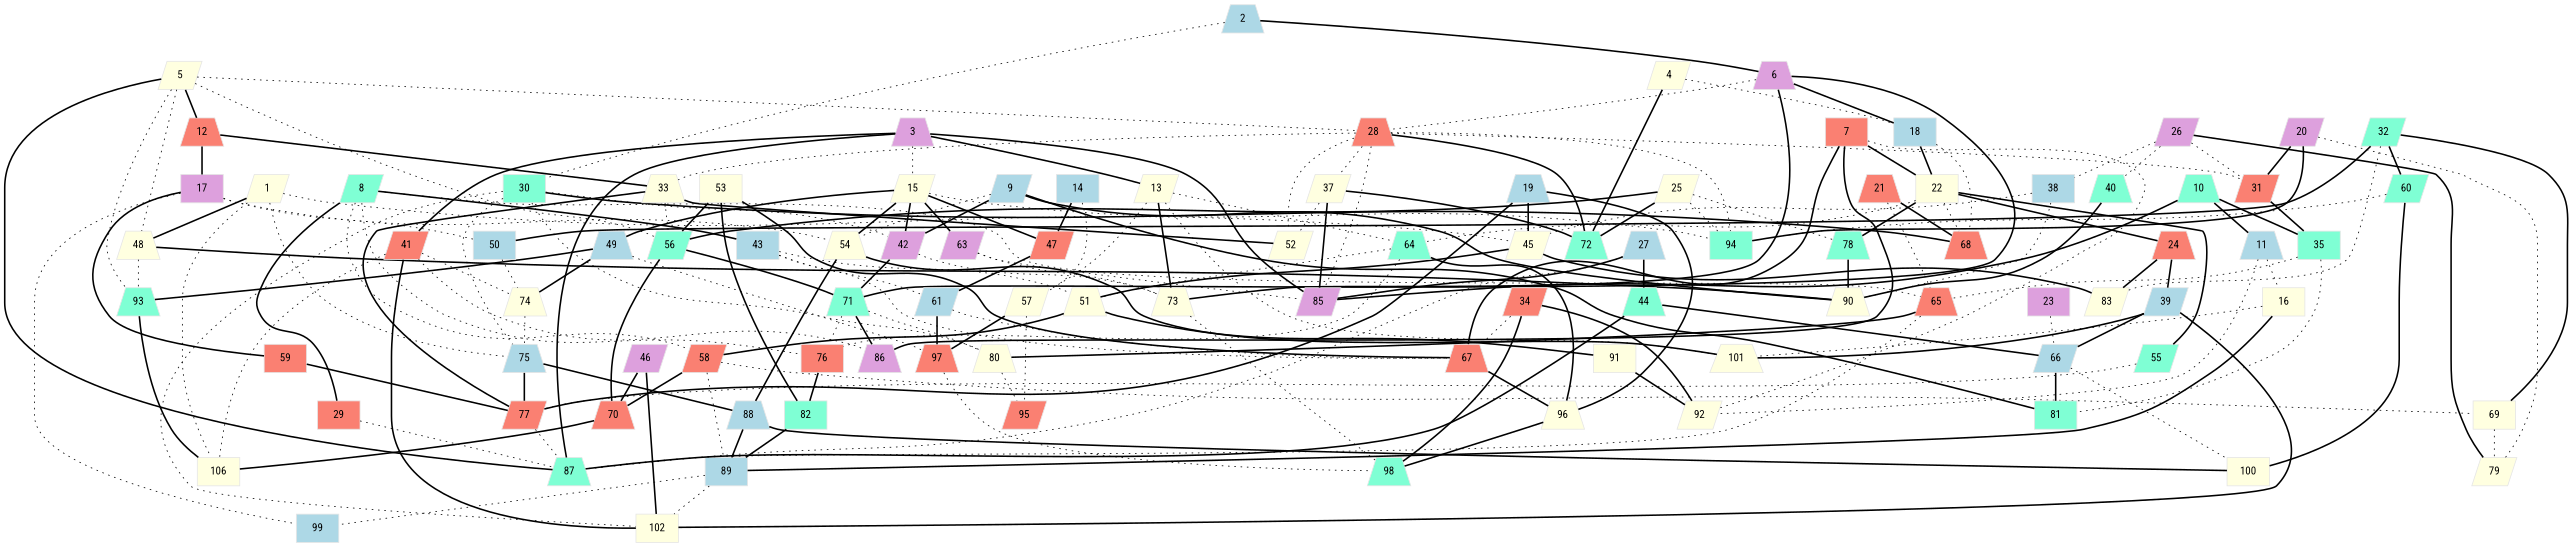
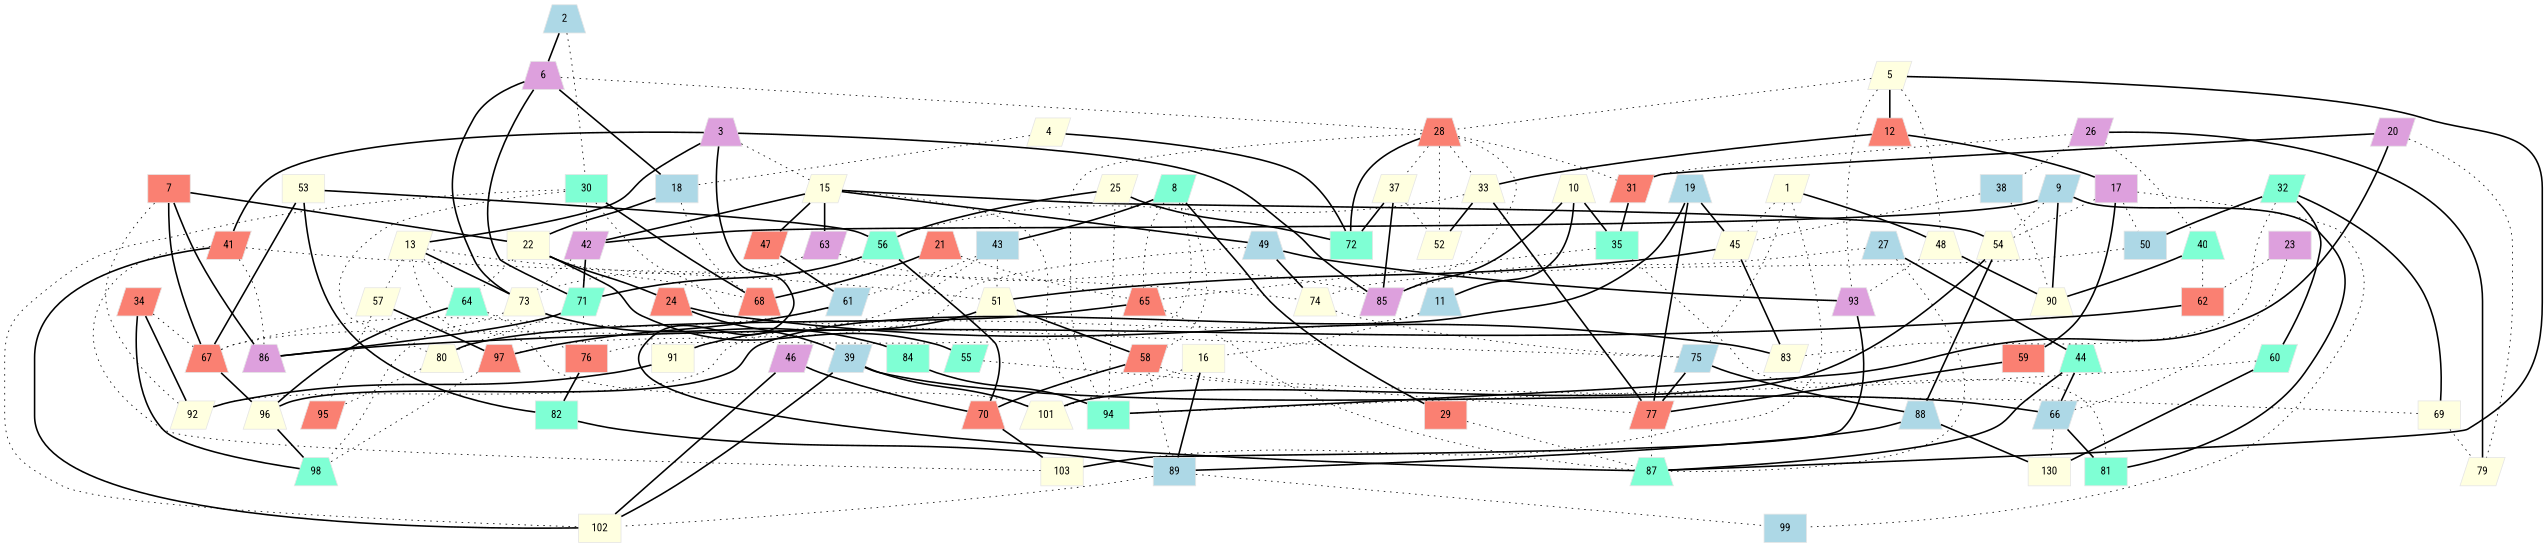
edge "5" -- "56": removed
node "14": removed
node "10": fillcolor aquamarine -> lightyellow
node "56": shape parallelogram -> trapezium
node "72": shape trapezium -> box
node "78": removed
edge "64" -- "51": now "13" -- "51"
edge "27" -- "85": style bold -> dotted
node "93": fillcolor aquamarine -> plum
node "71": shape trapezium -> parallelogram
node "62": added
node "75": shape trapezium -> parallelogram
node "84": added
node "106": label "106" -> "103"
node "100": label "100" -> "130"
